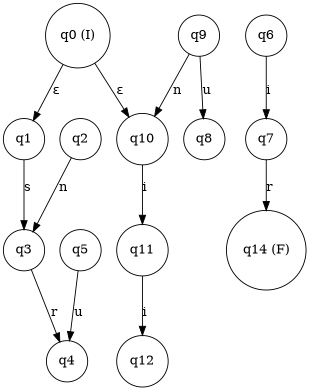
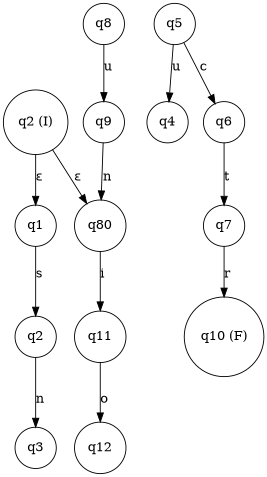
node "q0 (I)": label "q0 (I)" -> "q2 (I)"
edge "q5" -> "q6": added, label "c"
edge "q9" -> "q8": reversed
edge "q6" -> "q7": label "i" -> "t"
node "q10": label "q10" -> "q80"
edge "q1" -> "q3": now "q1" -> "q2"
node "q14 (F)": label "q14 (F)" -> "q10 (F)"
edge "q3" -> "q4": removed, label "r"
edge "q11" -> "q12": label "i" -> "o"
